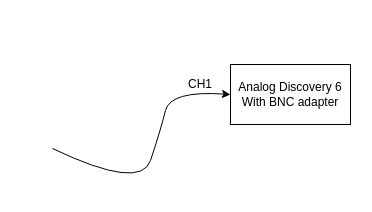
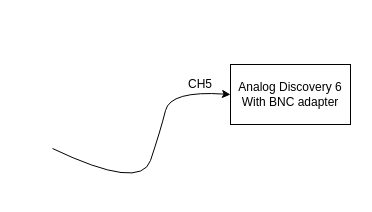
node "CH1": label "CH1" -> "CH5"
